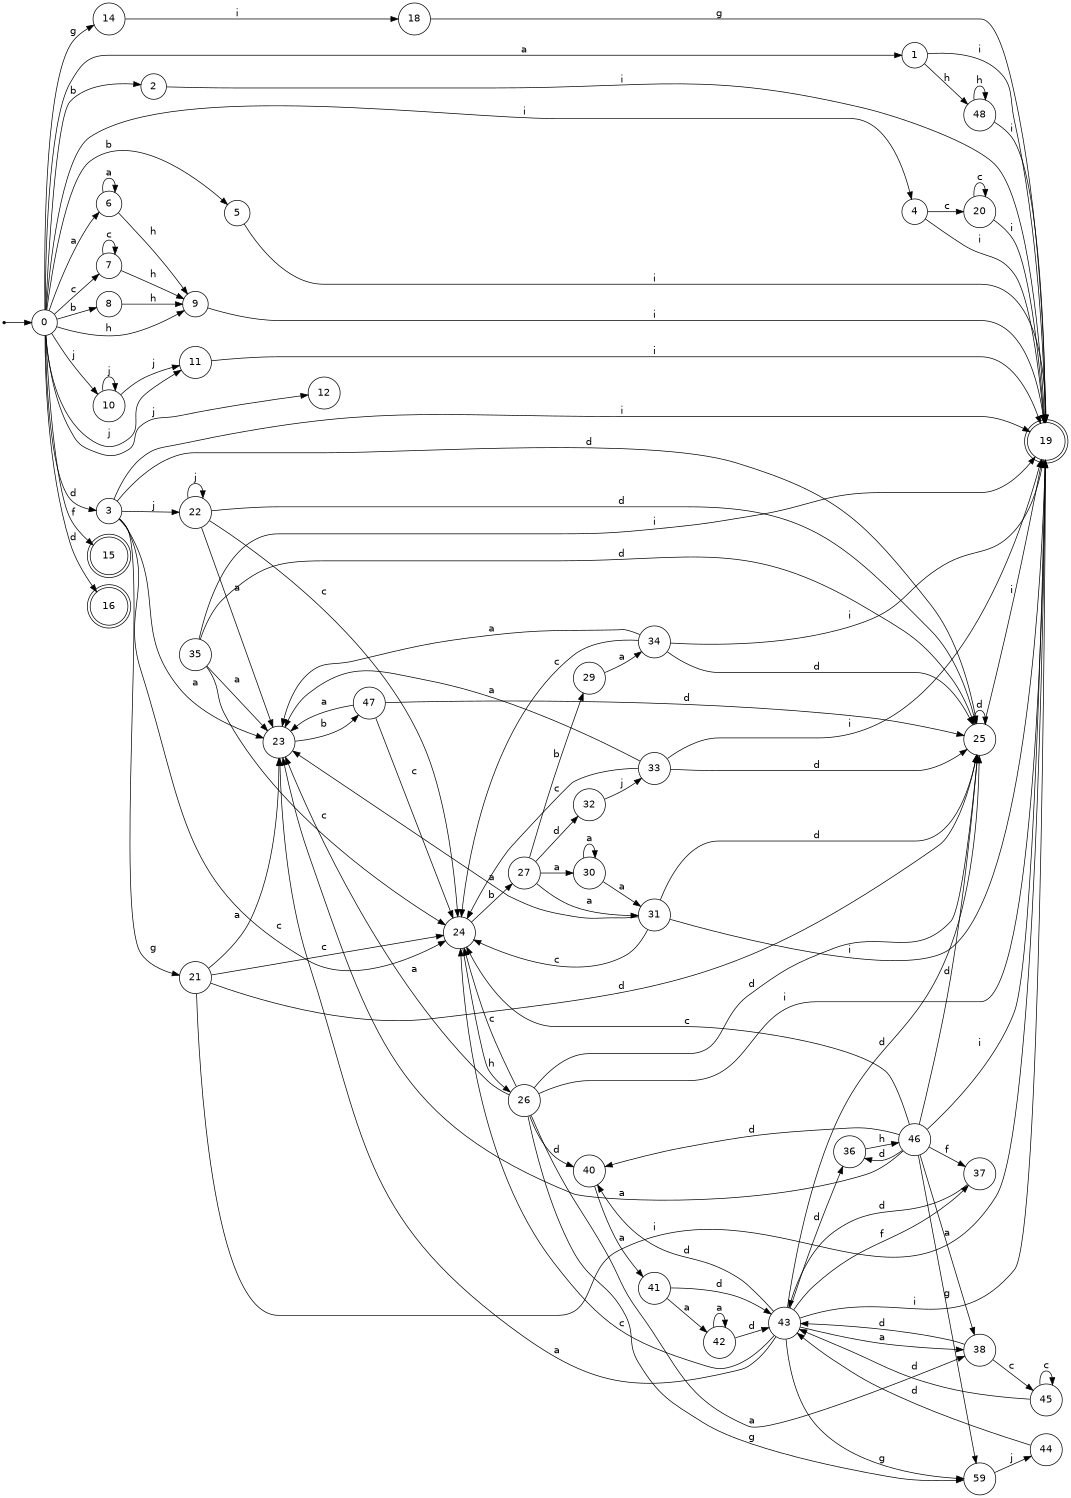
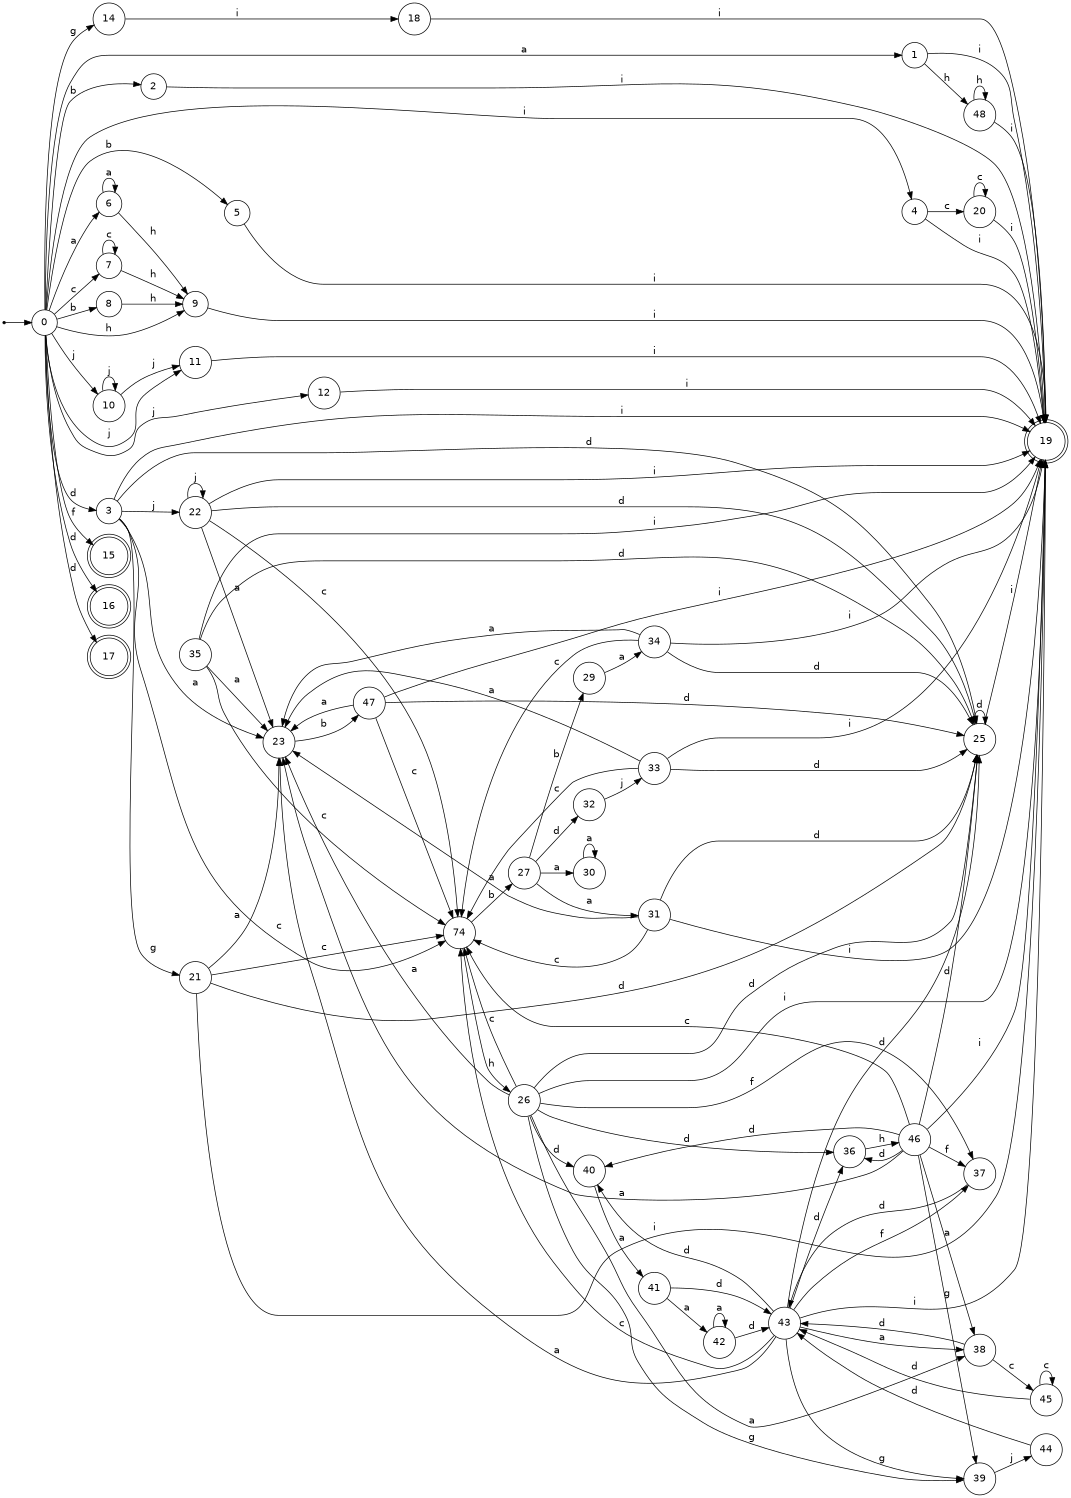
edge "18" -> "19": label "g" -> "i"
edge "12" -> "19": added, label "i"
edge "22" -> "19": added, label "i"
edge "47" -> "19": added, label "i"
node "17": added
edge "30" -> "31": removed, label "a"
node "24": label "24" -> "74"
edge "26" -> "37": added, label "f"
edge "26" -> "36": added, label "d"
node "59": label "59" -> "39"
